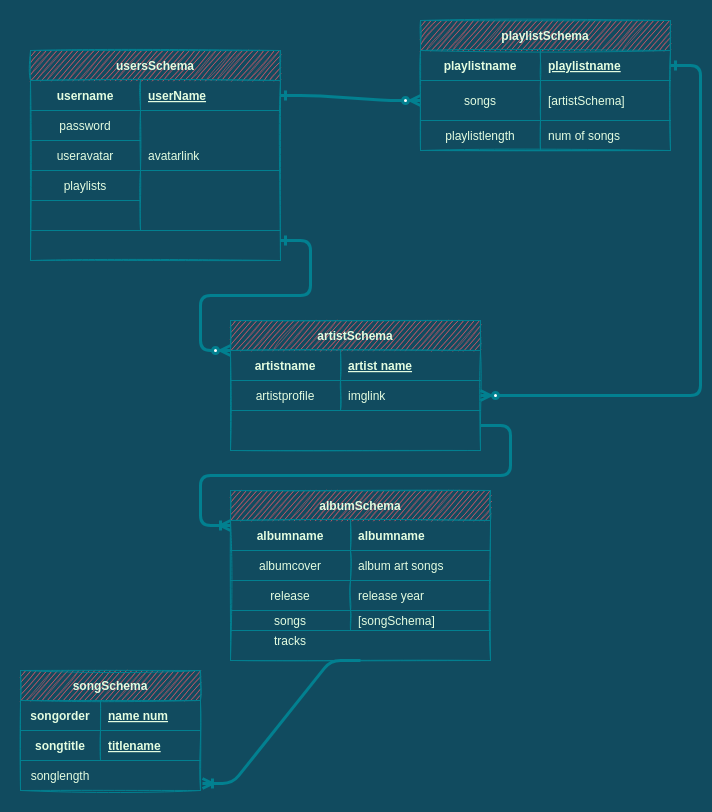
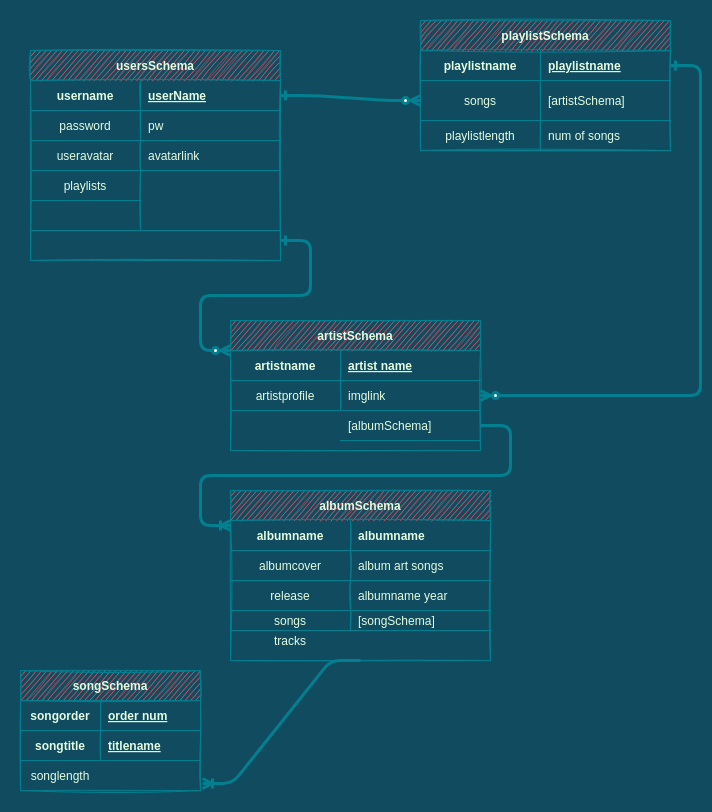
node "pw": added
node "[albumSchema]": added
node "release year": label "release year" -> "albumname year"
node "name num": label "name num" -> "order num"
